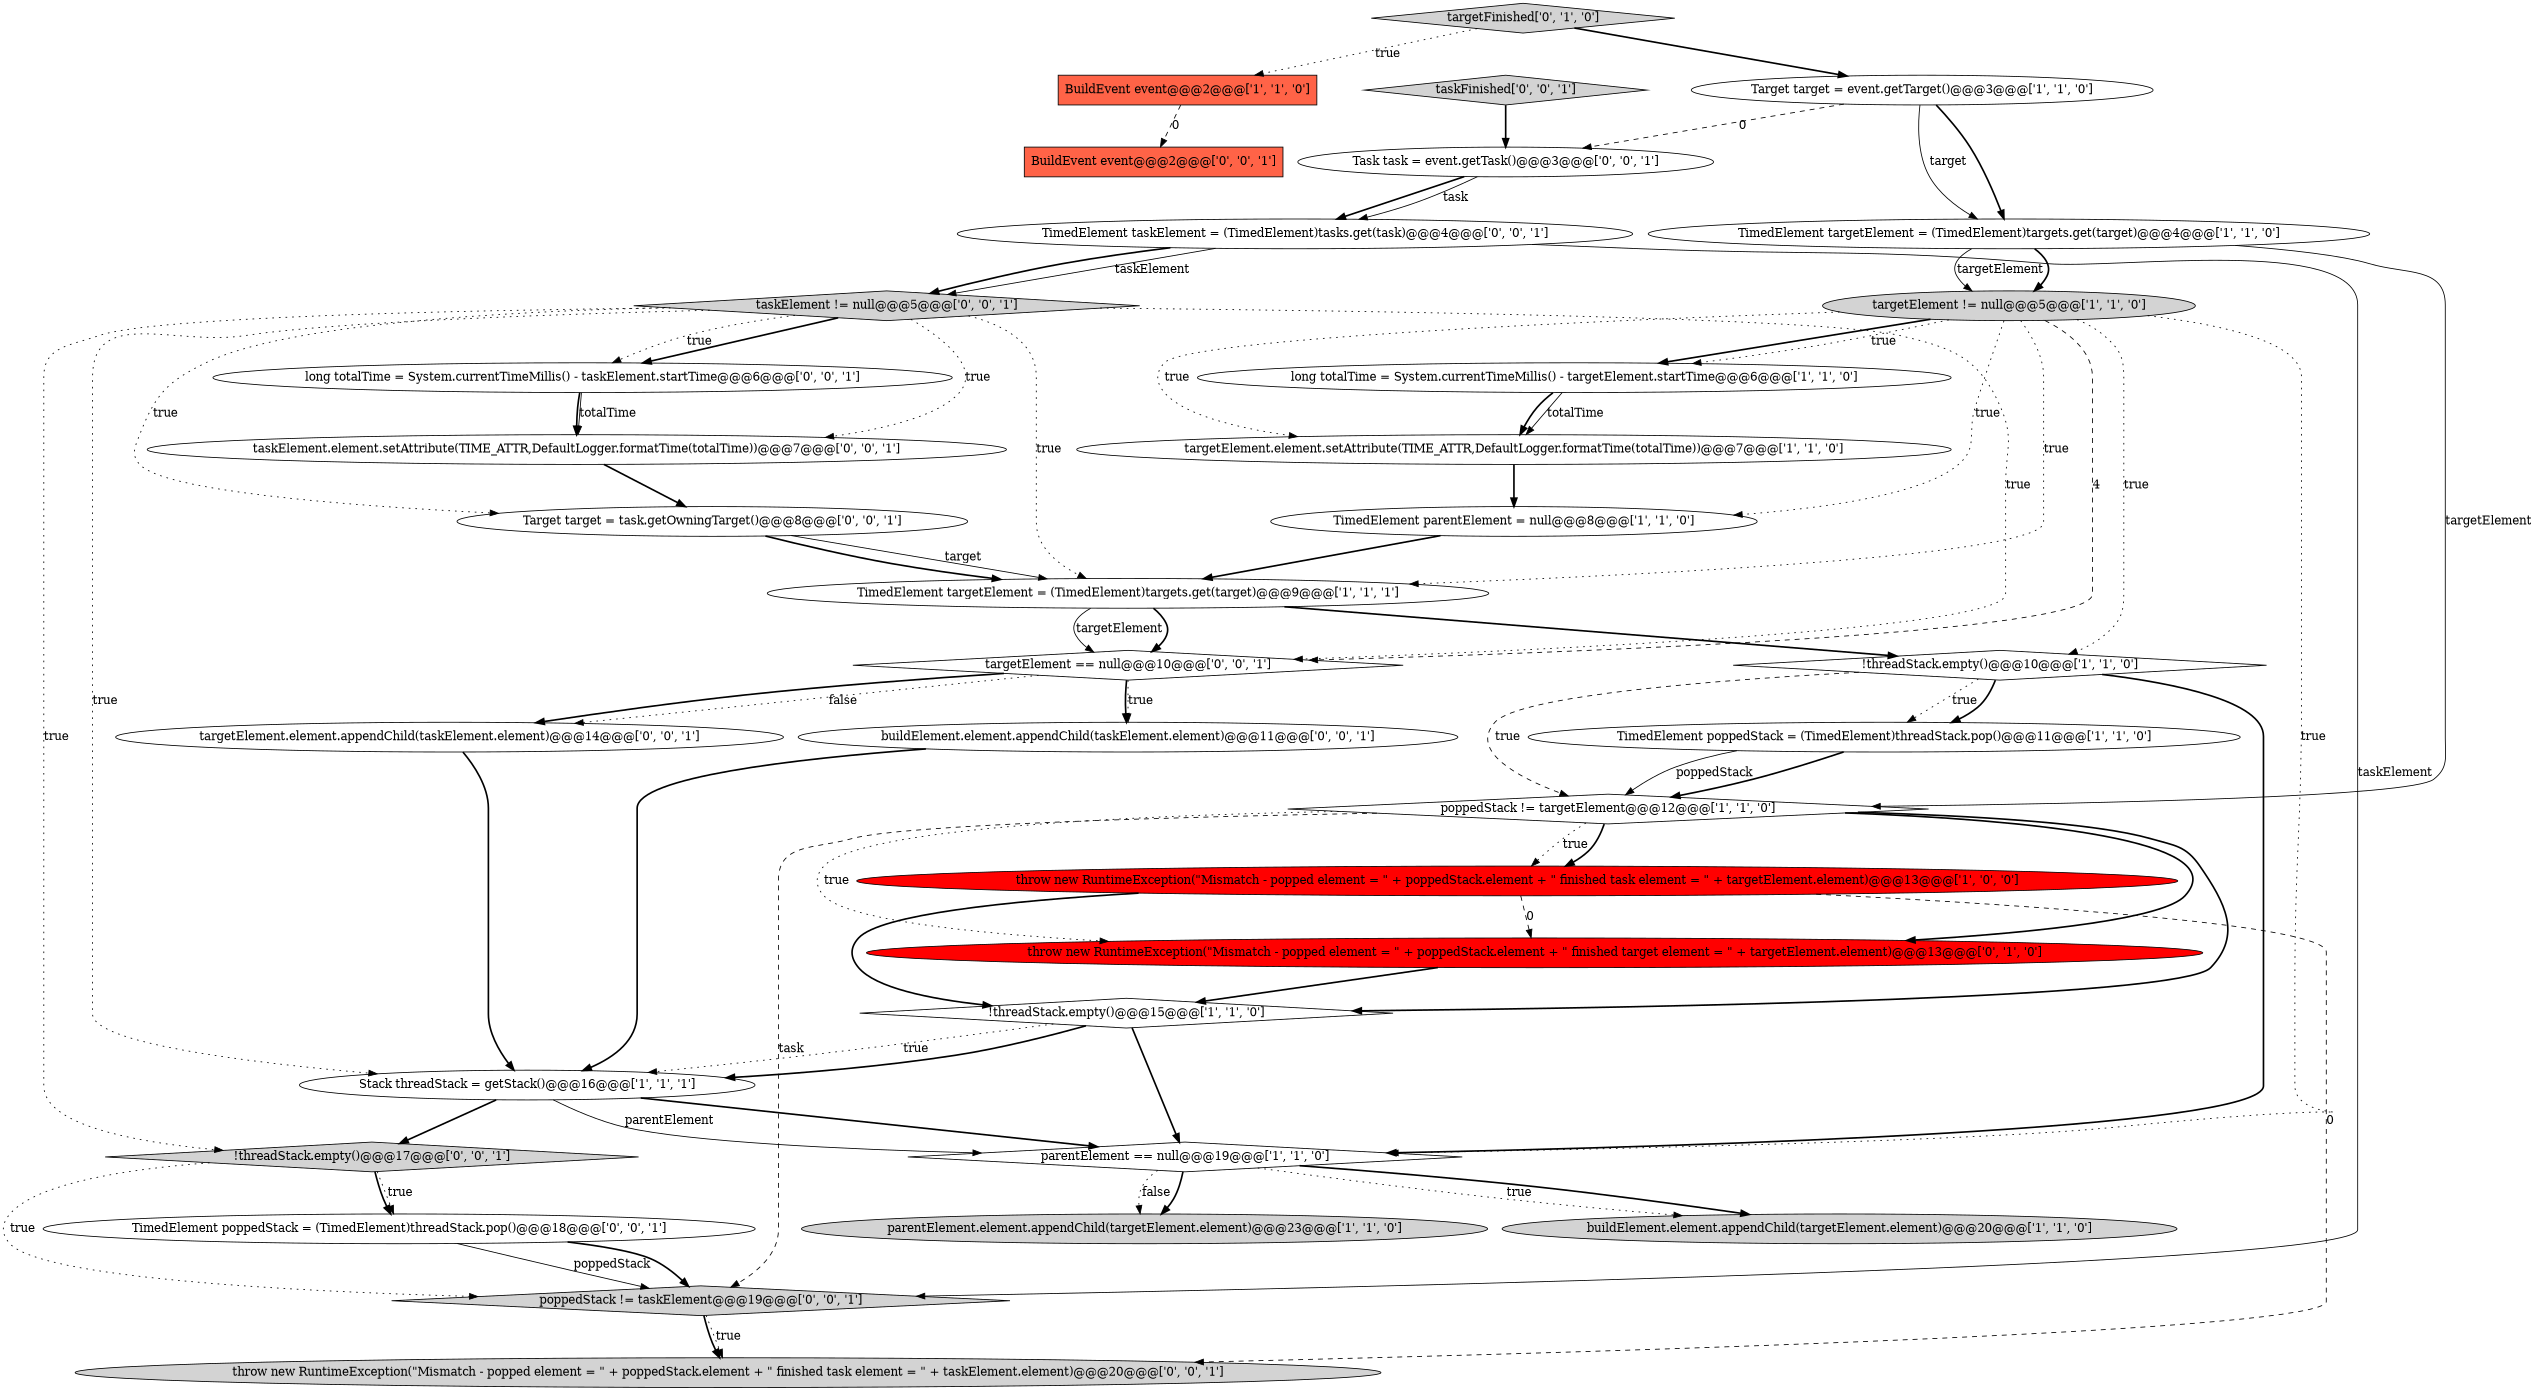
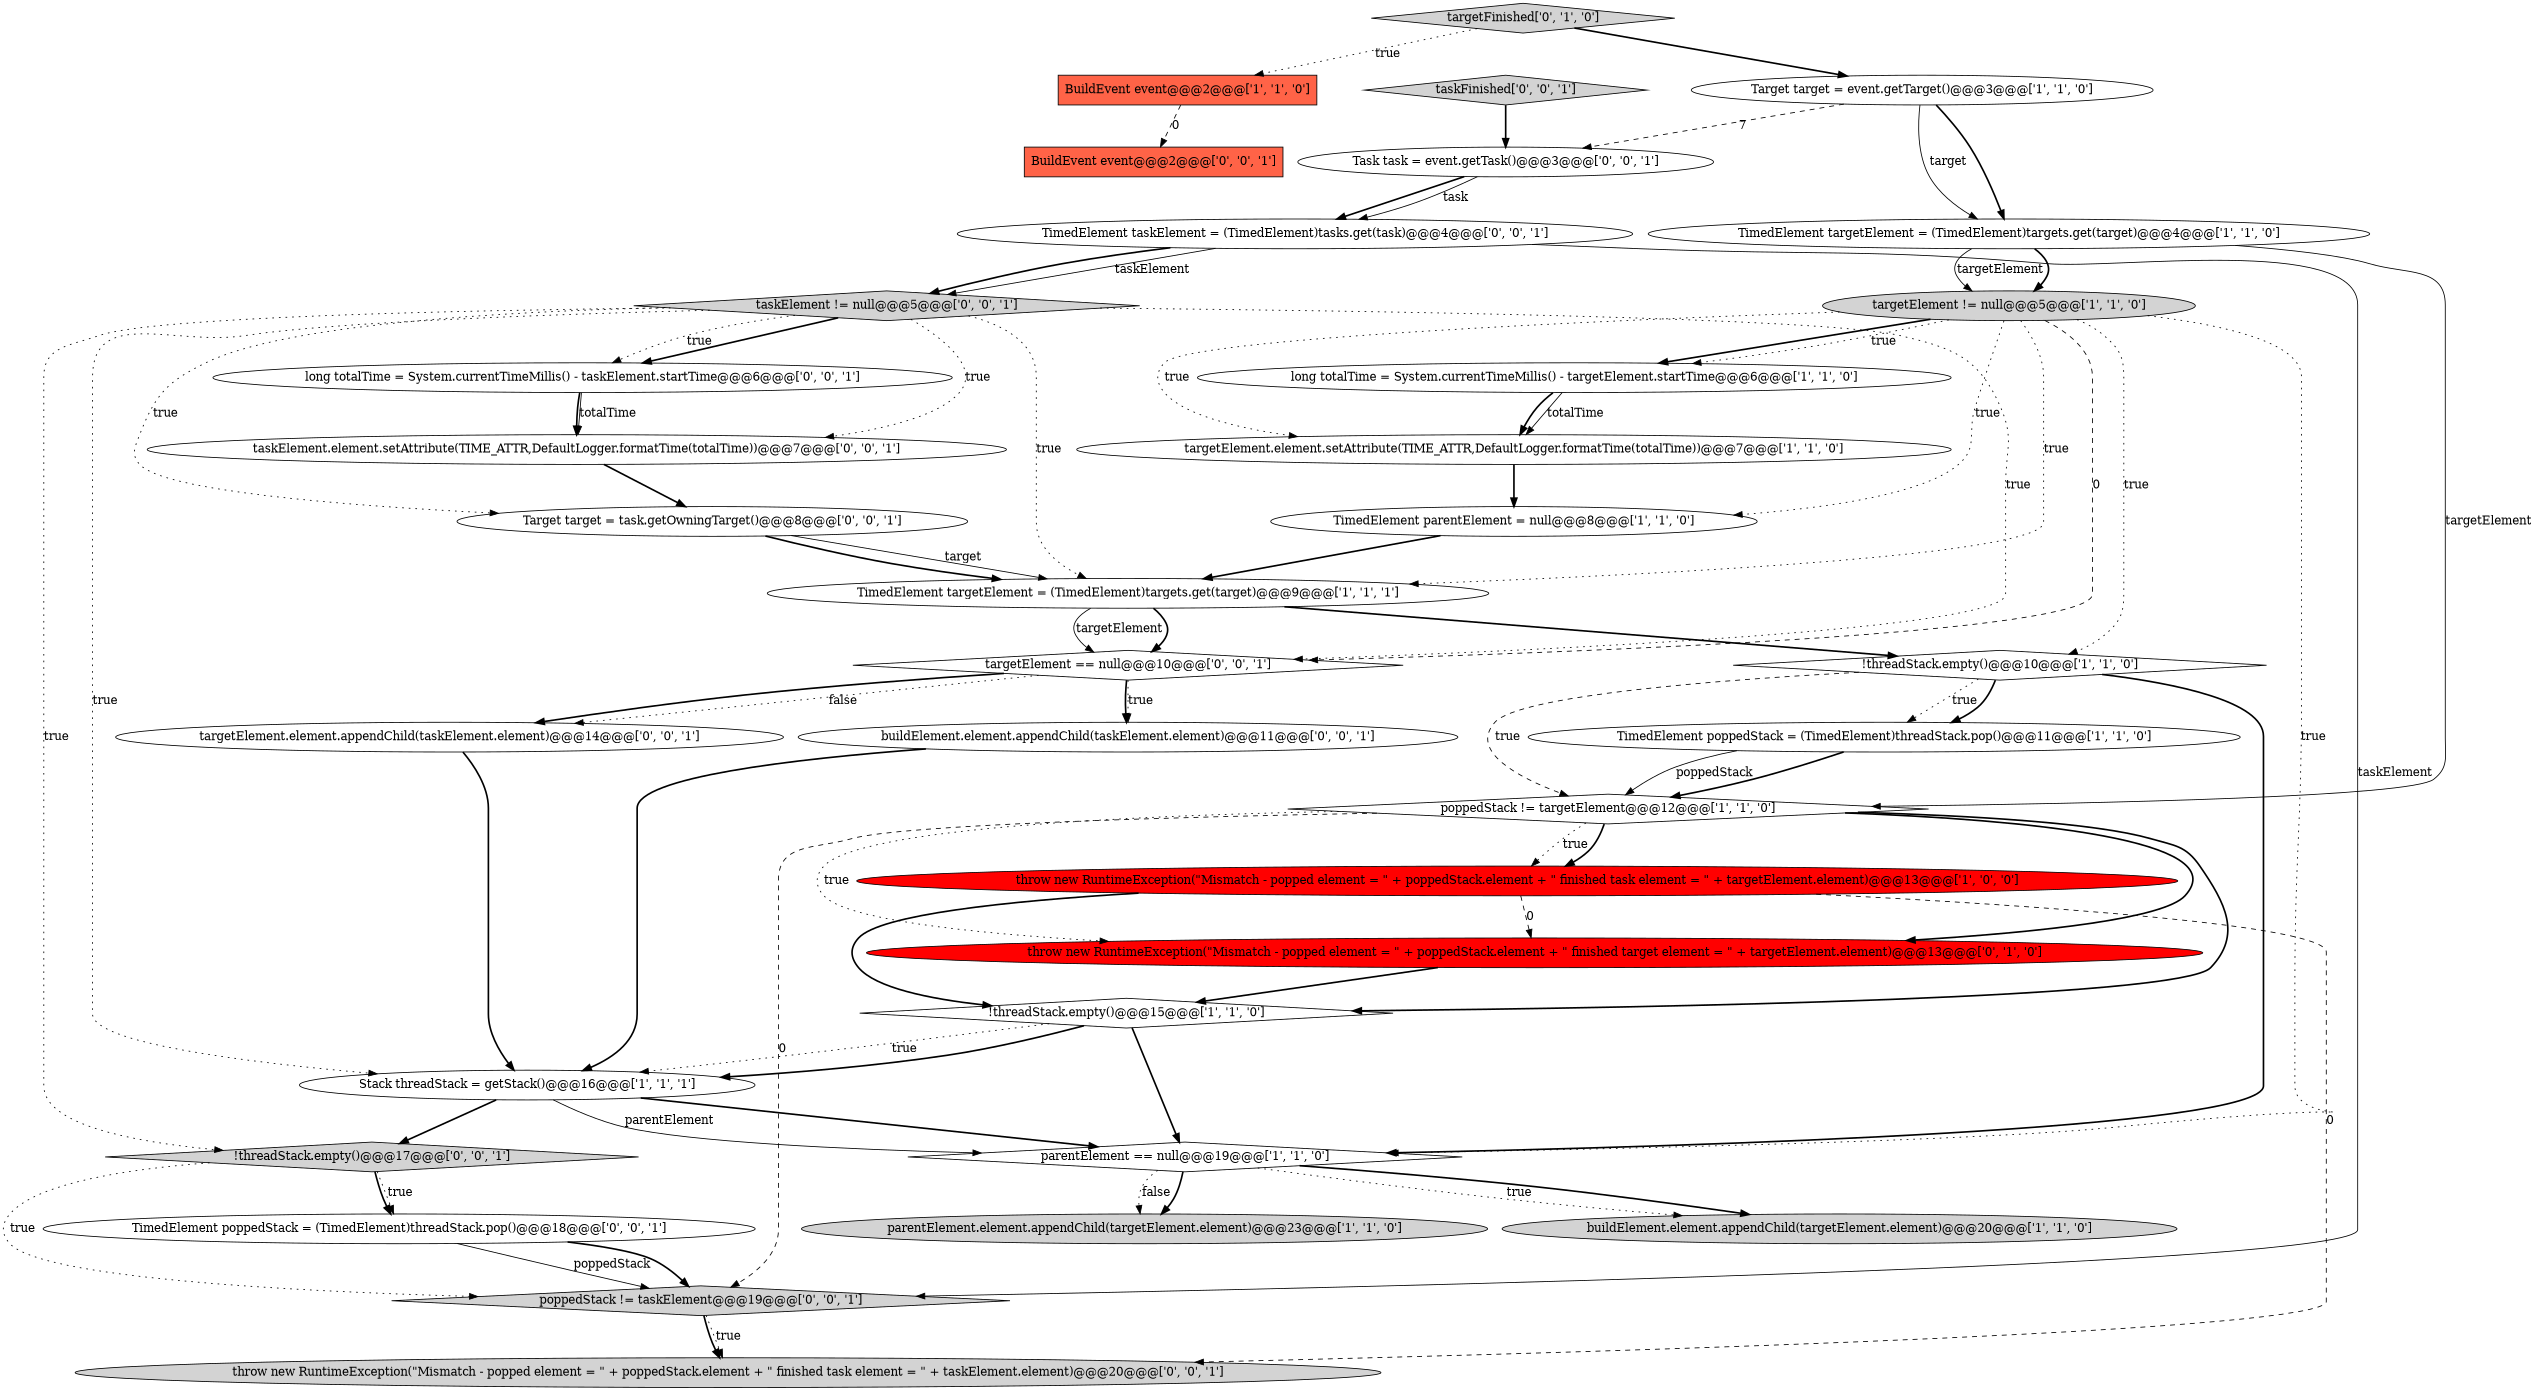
edge "Target target = event.getTarget()@@@3@@@['1', '1', '0']" -> "Task task = event.getTask()@@@3@@@['0', '0', '1']": label "0" -> "7"
edge "targetElement != null@@@5@@@['1', '1', '0']" -> "targetElement == null@@@10@@@['0', '0', '1']": label "4" -> "0"
edge "poppedStack != targetElement@@@12@@@['1', '1', '0']" -> "poppedStack != taskElement@@@19@@@['0', '0', '1']": label "task" -> "0"
